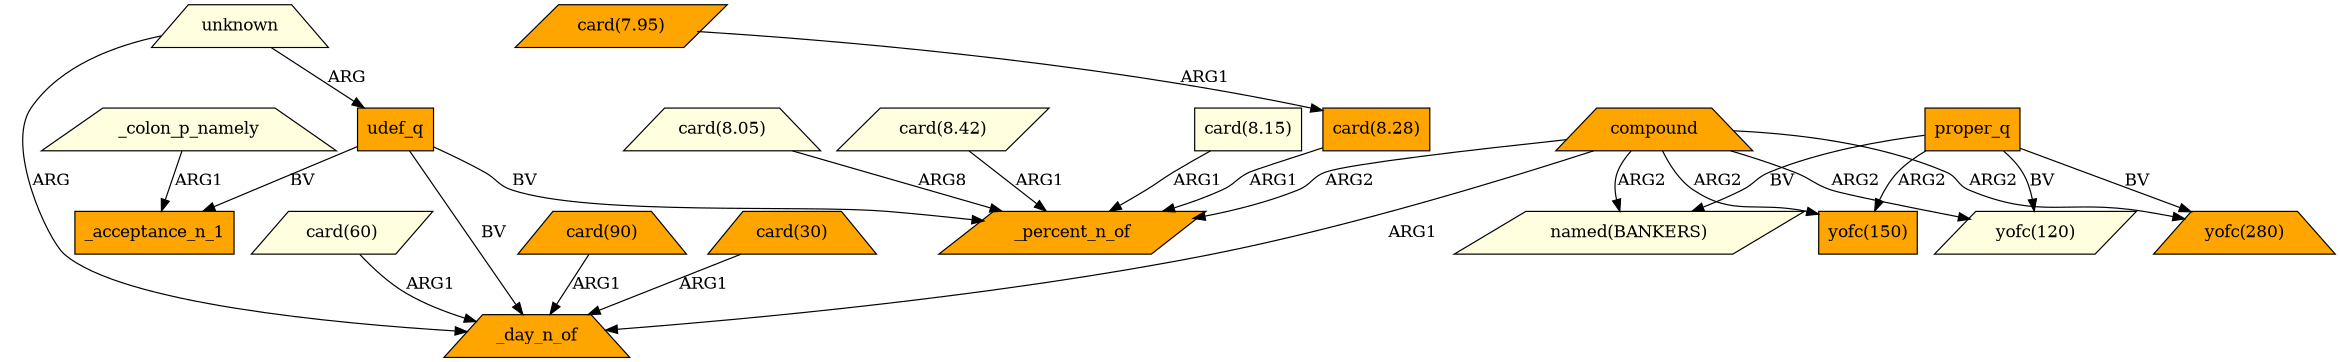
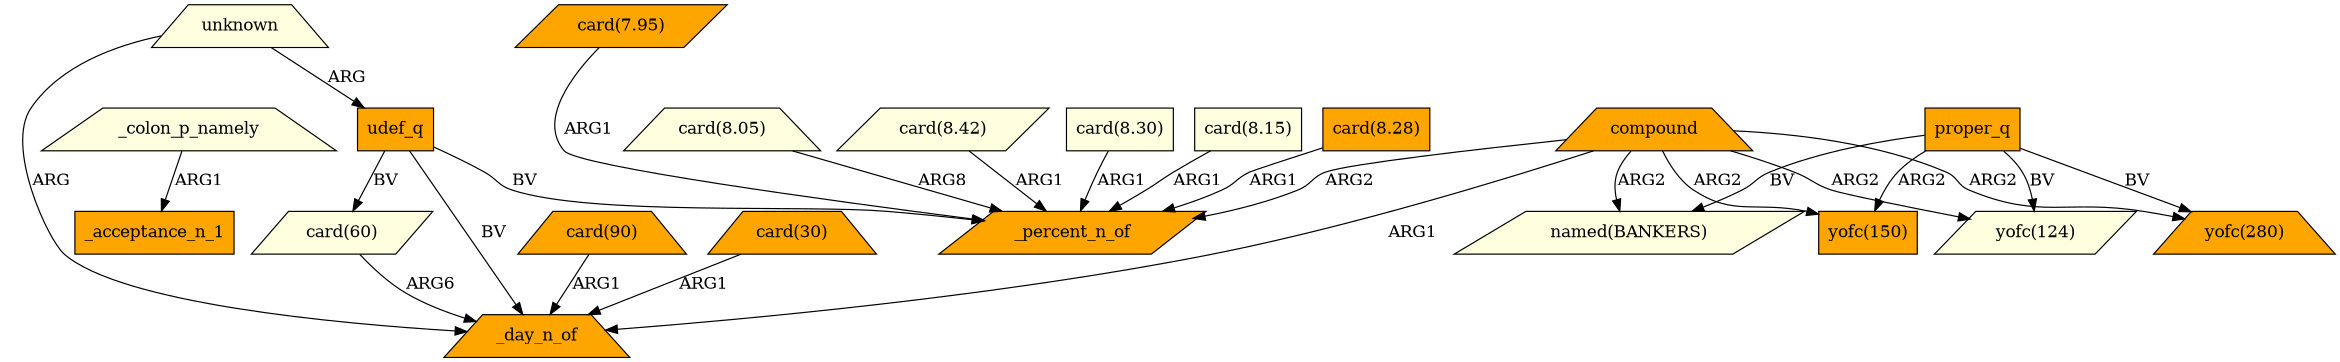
edge "card(7.95)" -> "card(8.28)": now "card(7.95)" -> "_percent_n_of"
node "card(8.30)": added
edge "udef_q" -> "_acceptance_n_1": now "udef_q" -> "card(60)"
node "yofc(120)": label "yofc(120)" -> "yofc(124)"
edge "card(60)" -> "_day_n_of": label "ARG1" -> "ARG6"
